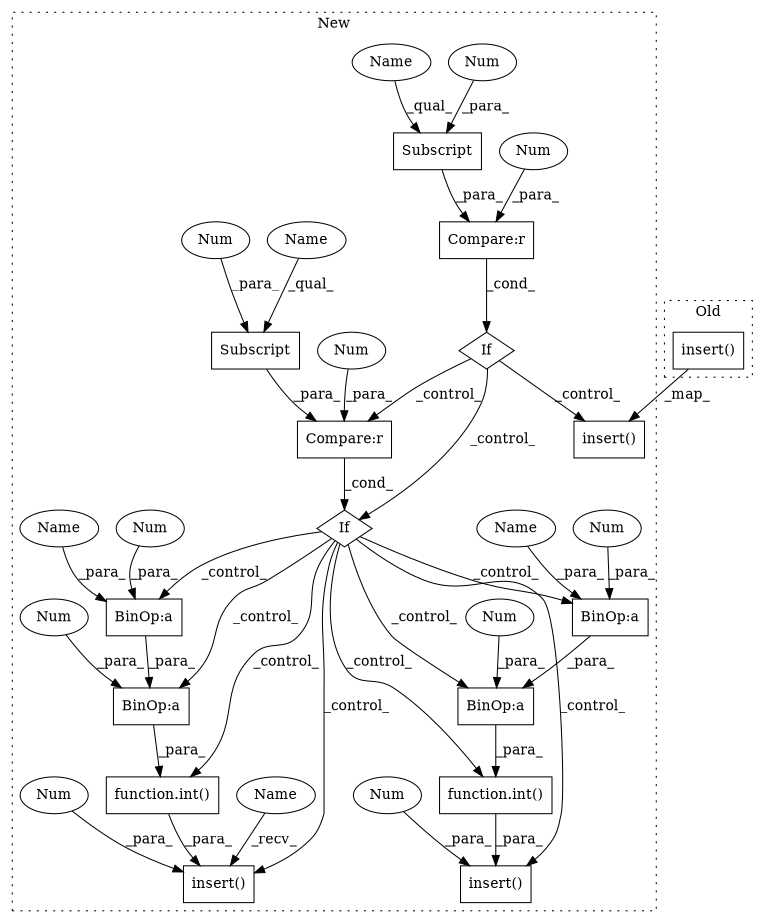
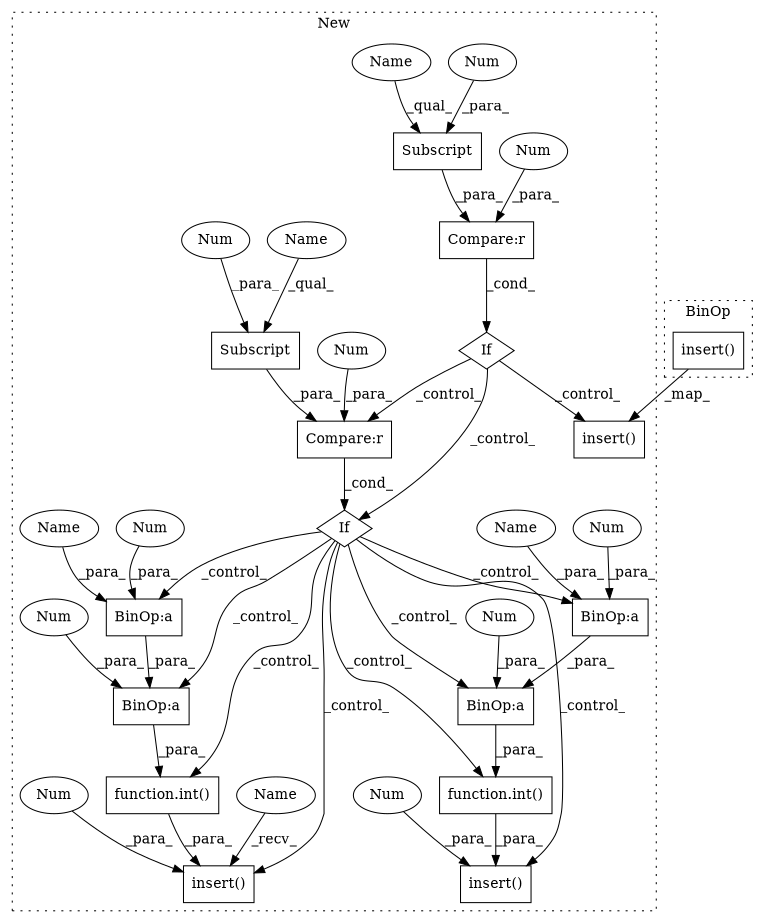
cluster "Old": label "Old" -> "BinOp"
